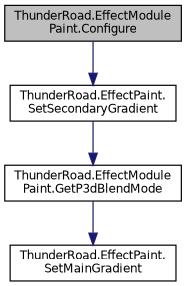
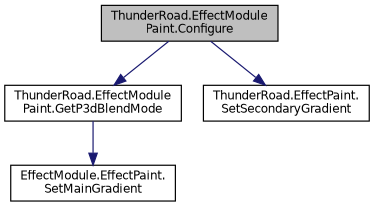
edge "ThunderRoad.EffectPaint. SetSecondaryGradient" -> "ThunderRoad.EffectModule Paint.GetP3dBlendMode": now "ThunderRoad.EffectModule Paint.Configure" -> "ThunderRoad.EffectModule Paint.GetP3dBlendMode"
node "ThunderRoad.EffectPaint. SetMainGradient": label "ThunderRoad.EffectPaint. SetMainGradient" -> "EffectModule.EffectPaint. SetMainGradient"
